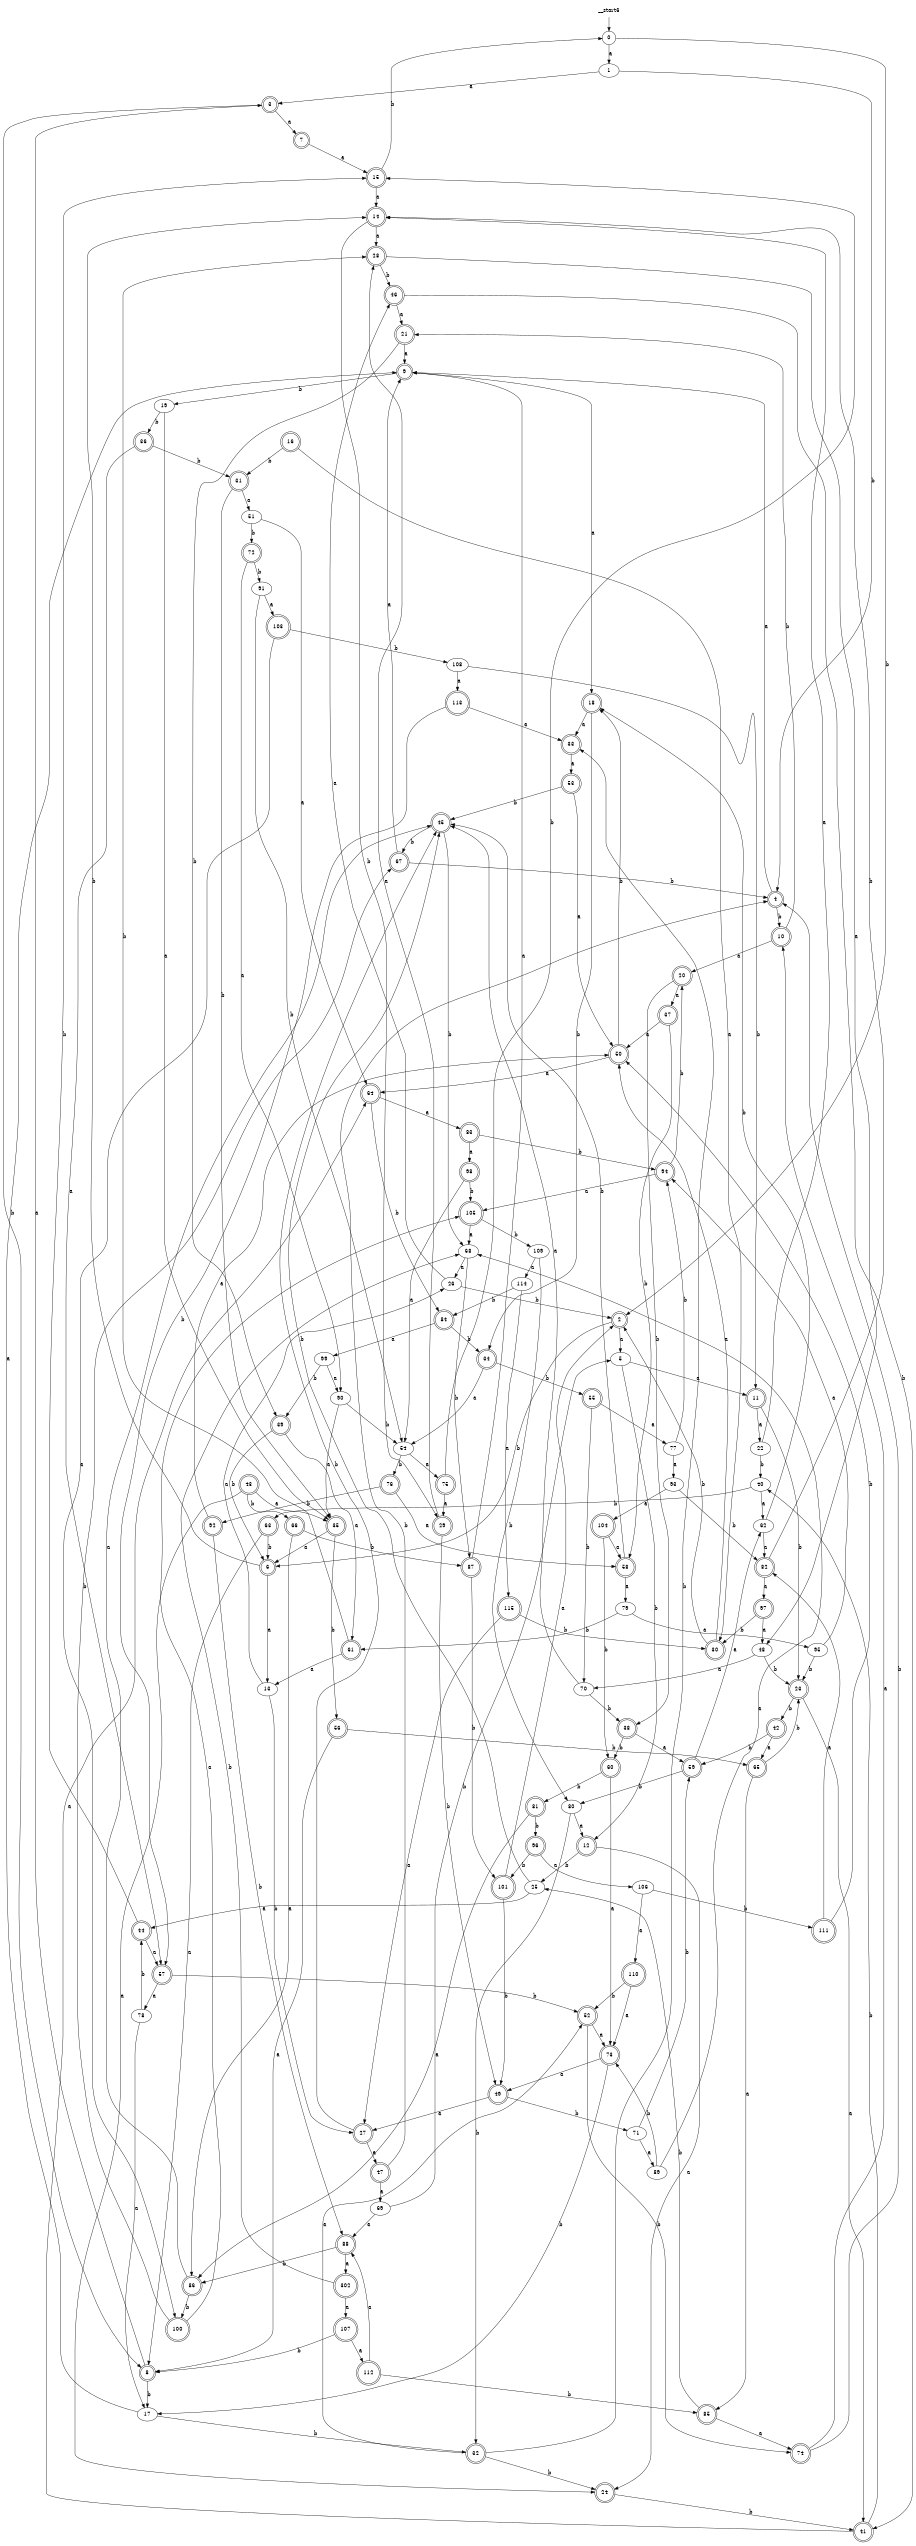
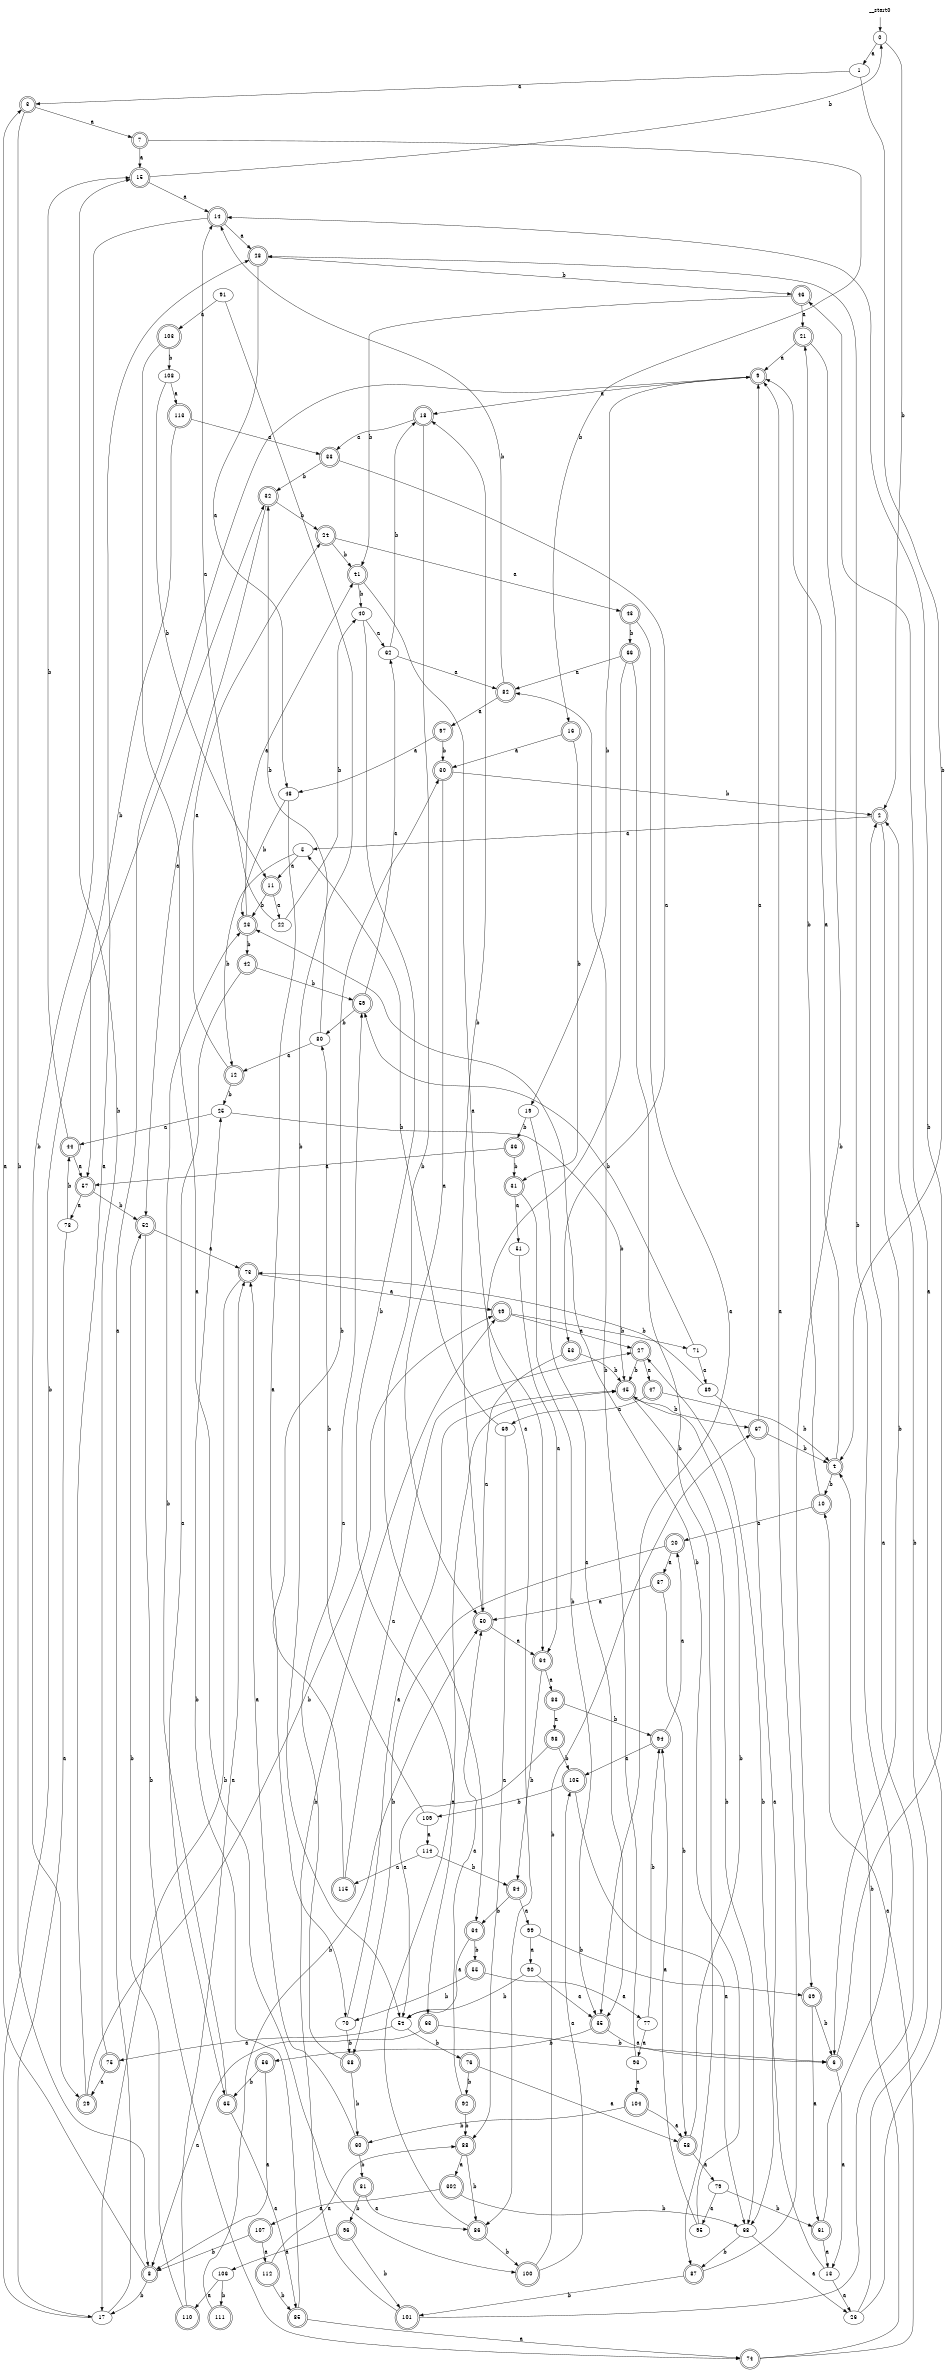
node "__start6": label "__start6" -> "__start0"
edge "7" -> "16": added, label "b"
node "72": removed
edge "94" -> "20": label "b" -> "a"
edge "32" -> "33": reversed
edge "111" -> "82": now "66" -> "82"
edge "43" -> "24": reversed
